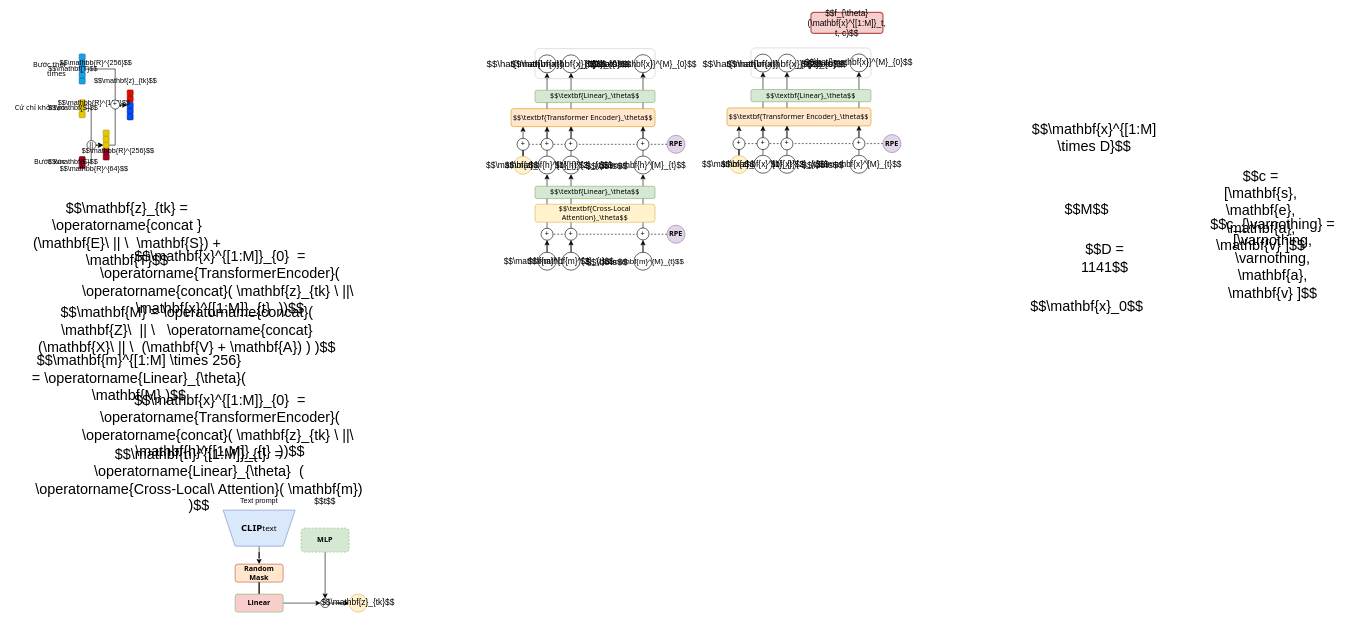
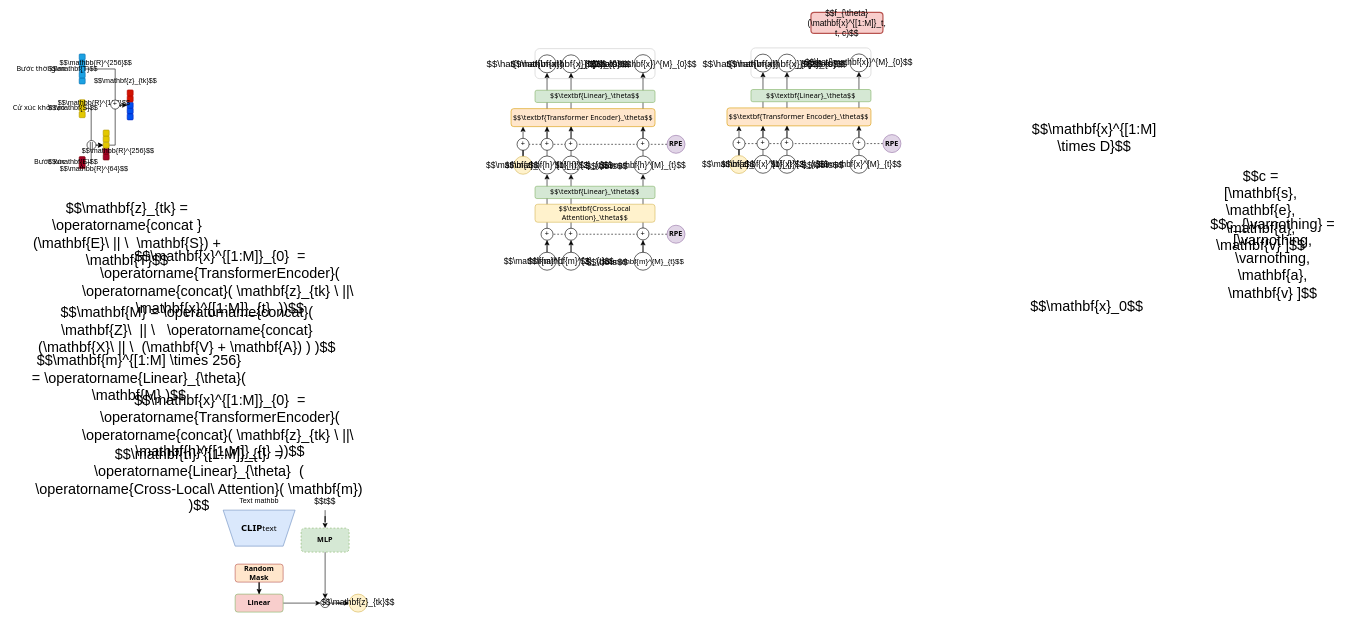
node "Bước thời times": label "Bước thời times" -> "Bước thời gian"
node "Cử chỉ khởi tạo": label "Cử chỉ khởi tạo" -> "Cử xúc khởi tạo"
node "$$M$$": removed
node "$$D = 1141$$": removed
node "Text prompt": label "Text prompt" -> "Text mathbb"
edge "$$t$$" -> "MLP": added
edge "CLIPtext" -> "Random Mask": removed
edge "Random Mask" -- "Linear": arrowhead none -> classic
